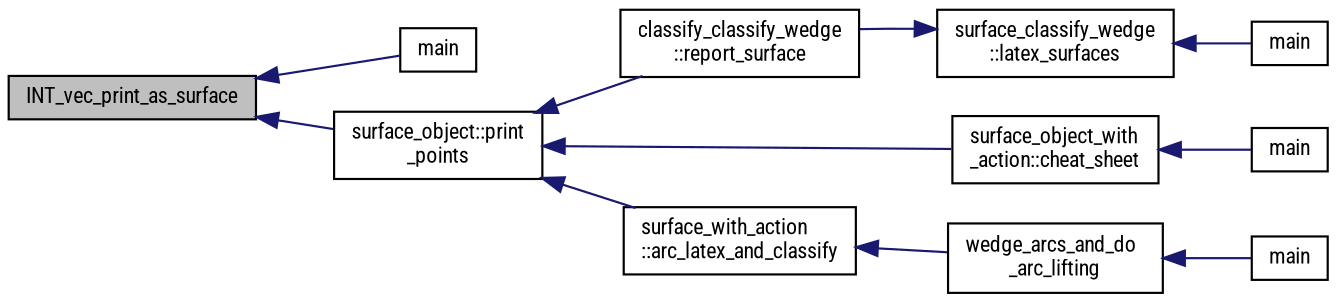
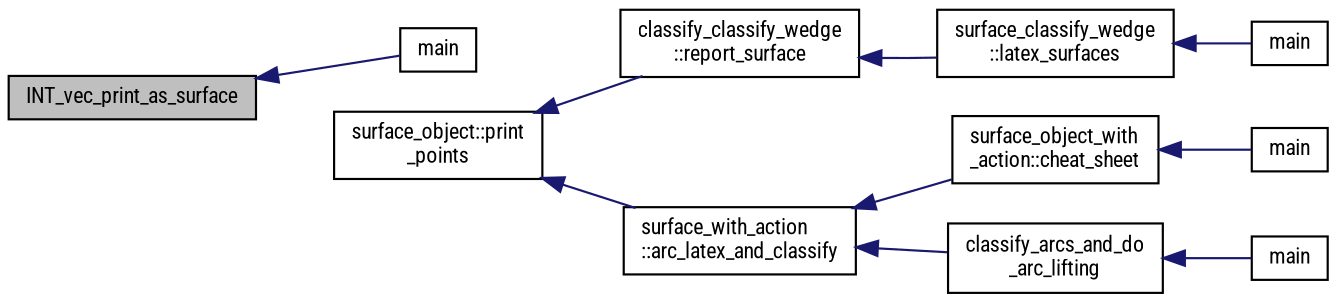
edge "classify_classify_wedge ::report_surface" -> "surface_classify_wedge ::latex_surfaces": reversed
edge "surface_object::print _points" -> "INT_vec_print_as_surface": removed
edge "surface_object_with _action::cheat_sheet" -> "surface_object::print _points": now "surface_object_with _action::cheat_sheet" -> "surface_with_action ::arc_latex_and_classify"
node "wedge_arcs_and_do _arc_lifting": label "wedge_arcs_and_do _arc_lifting" -> "classify_arcs_and_do _arc_lifting"
